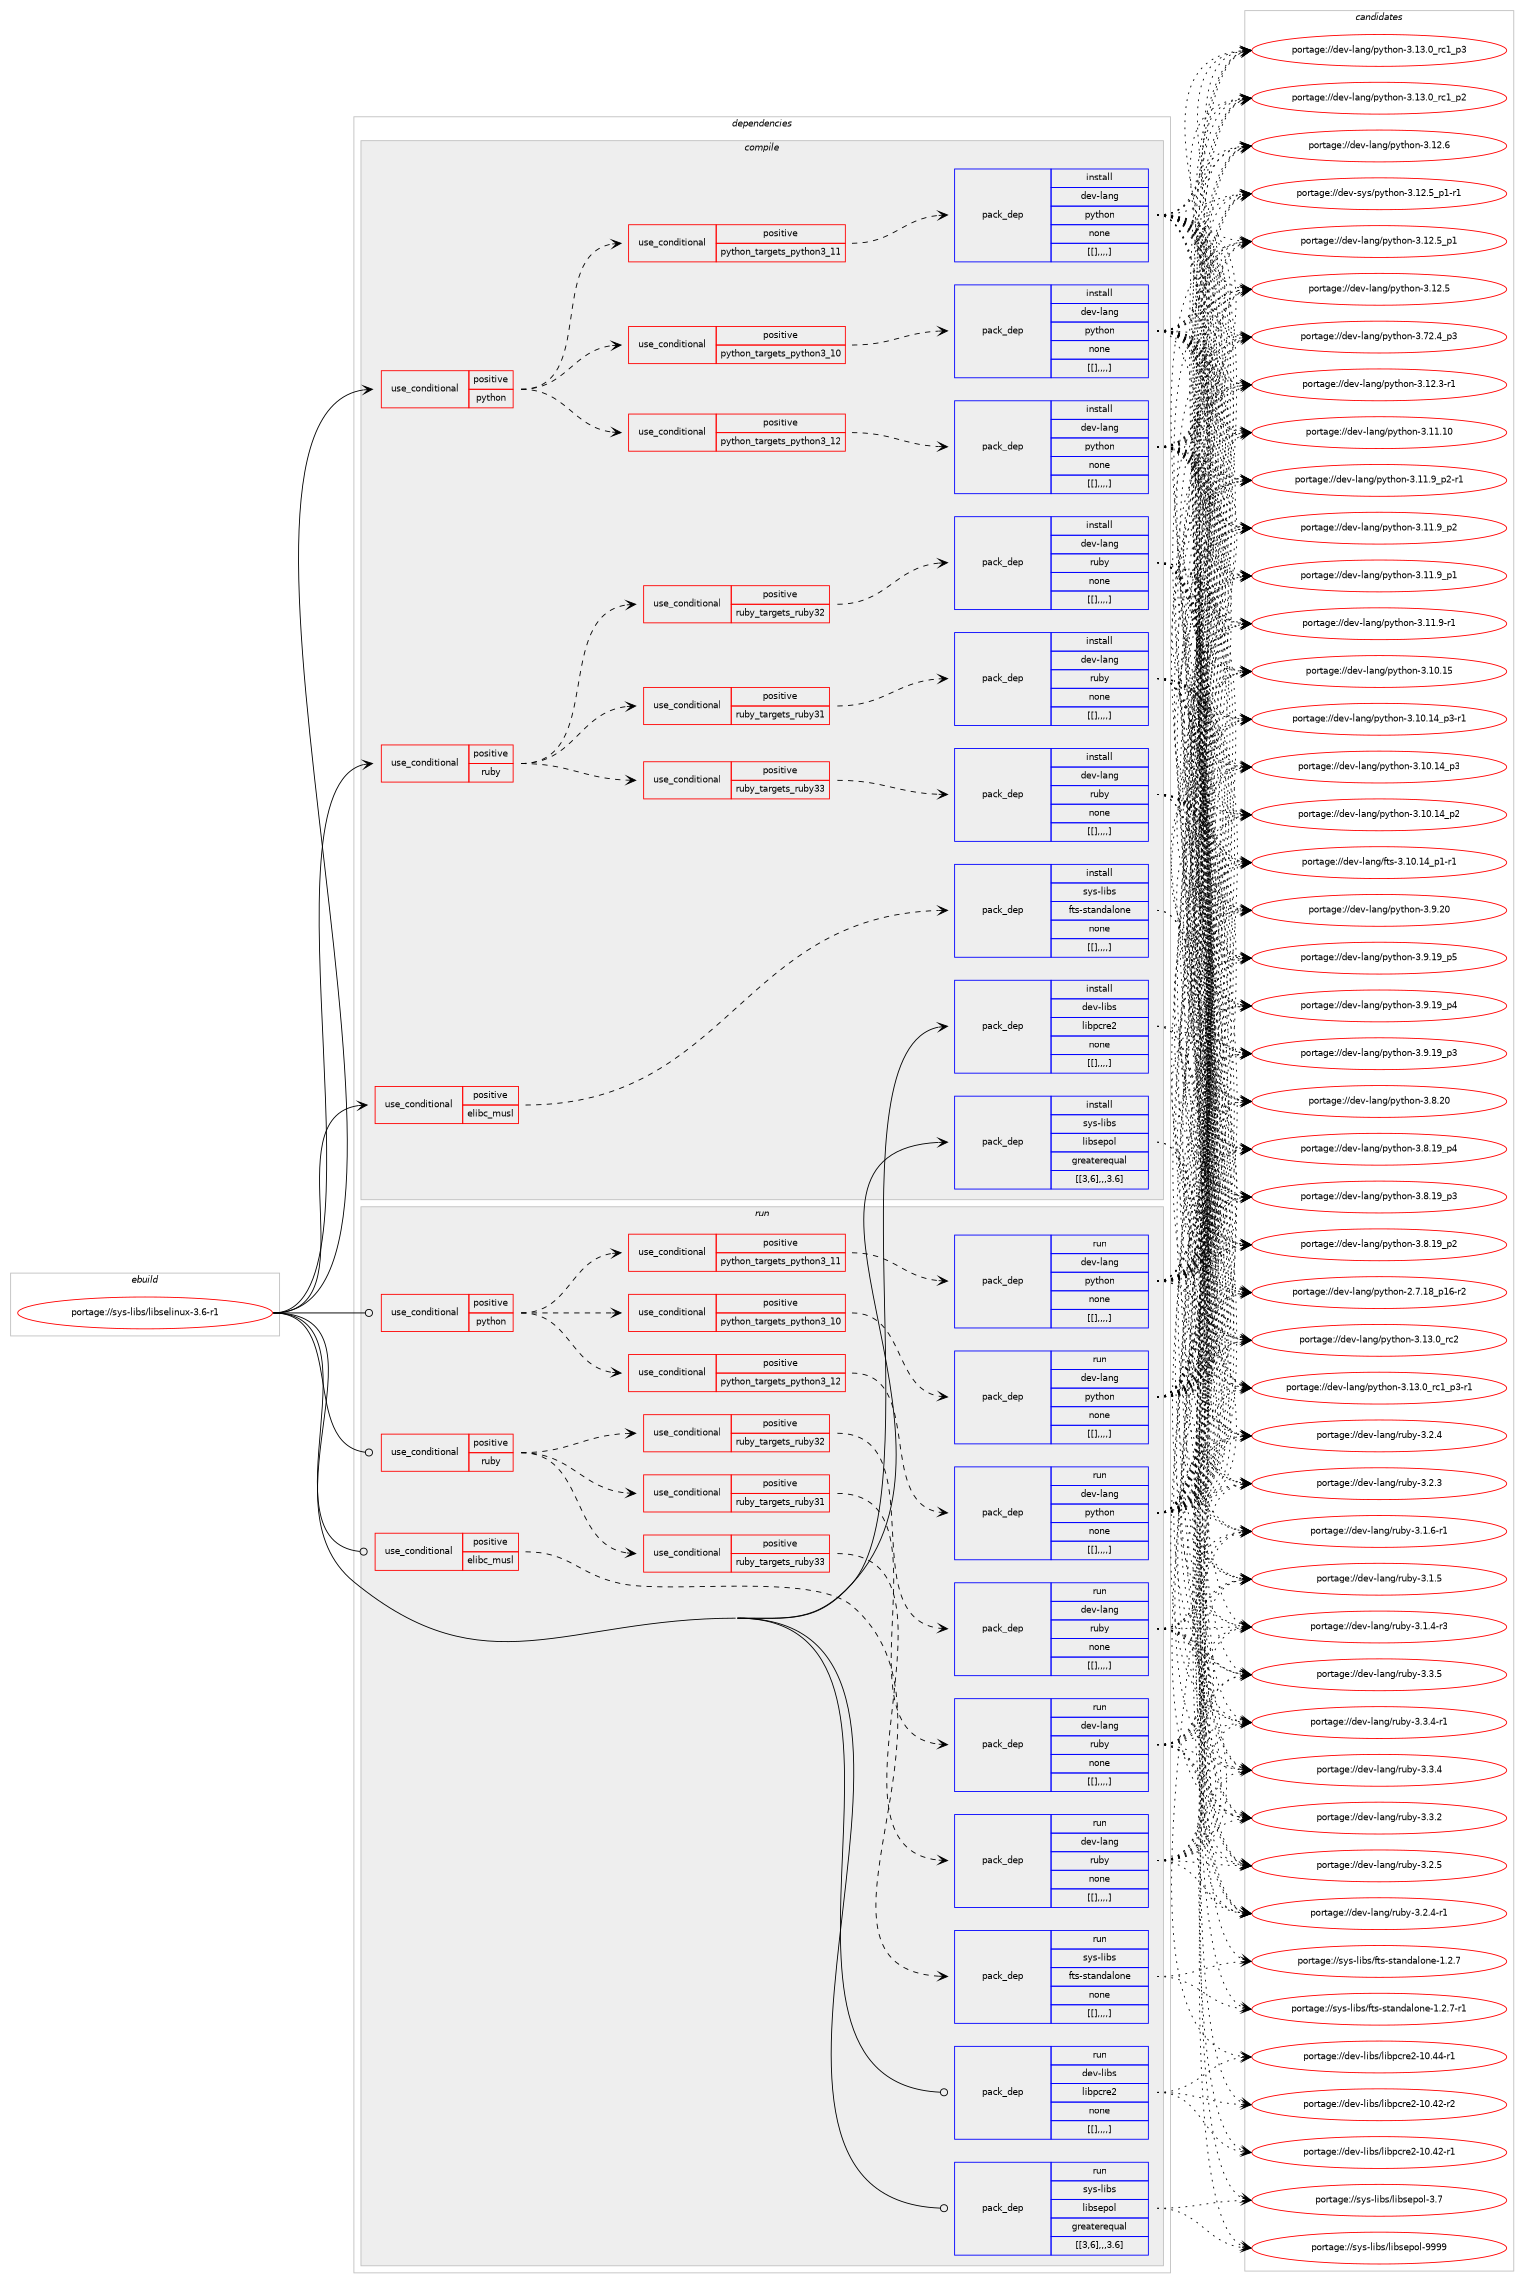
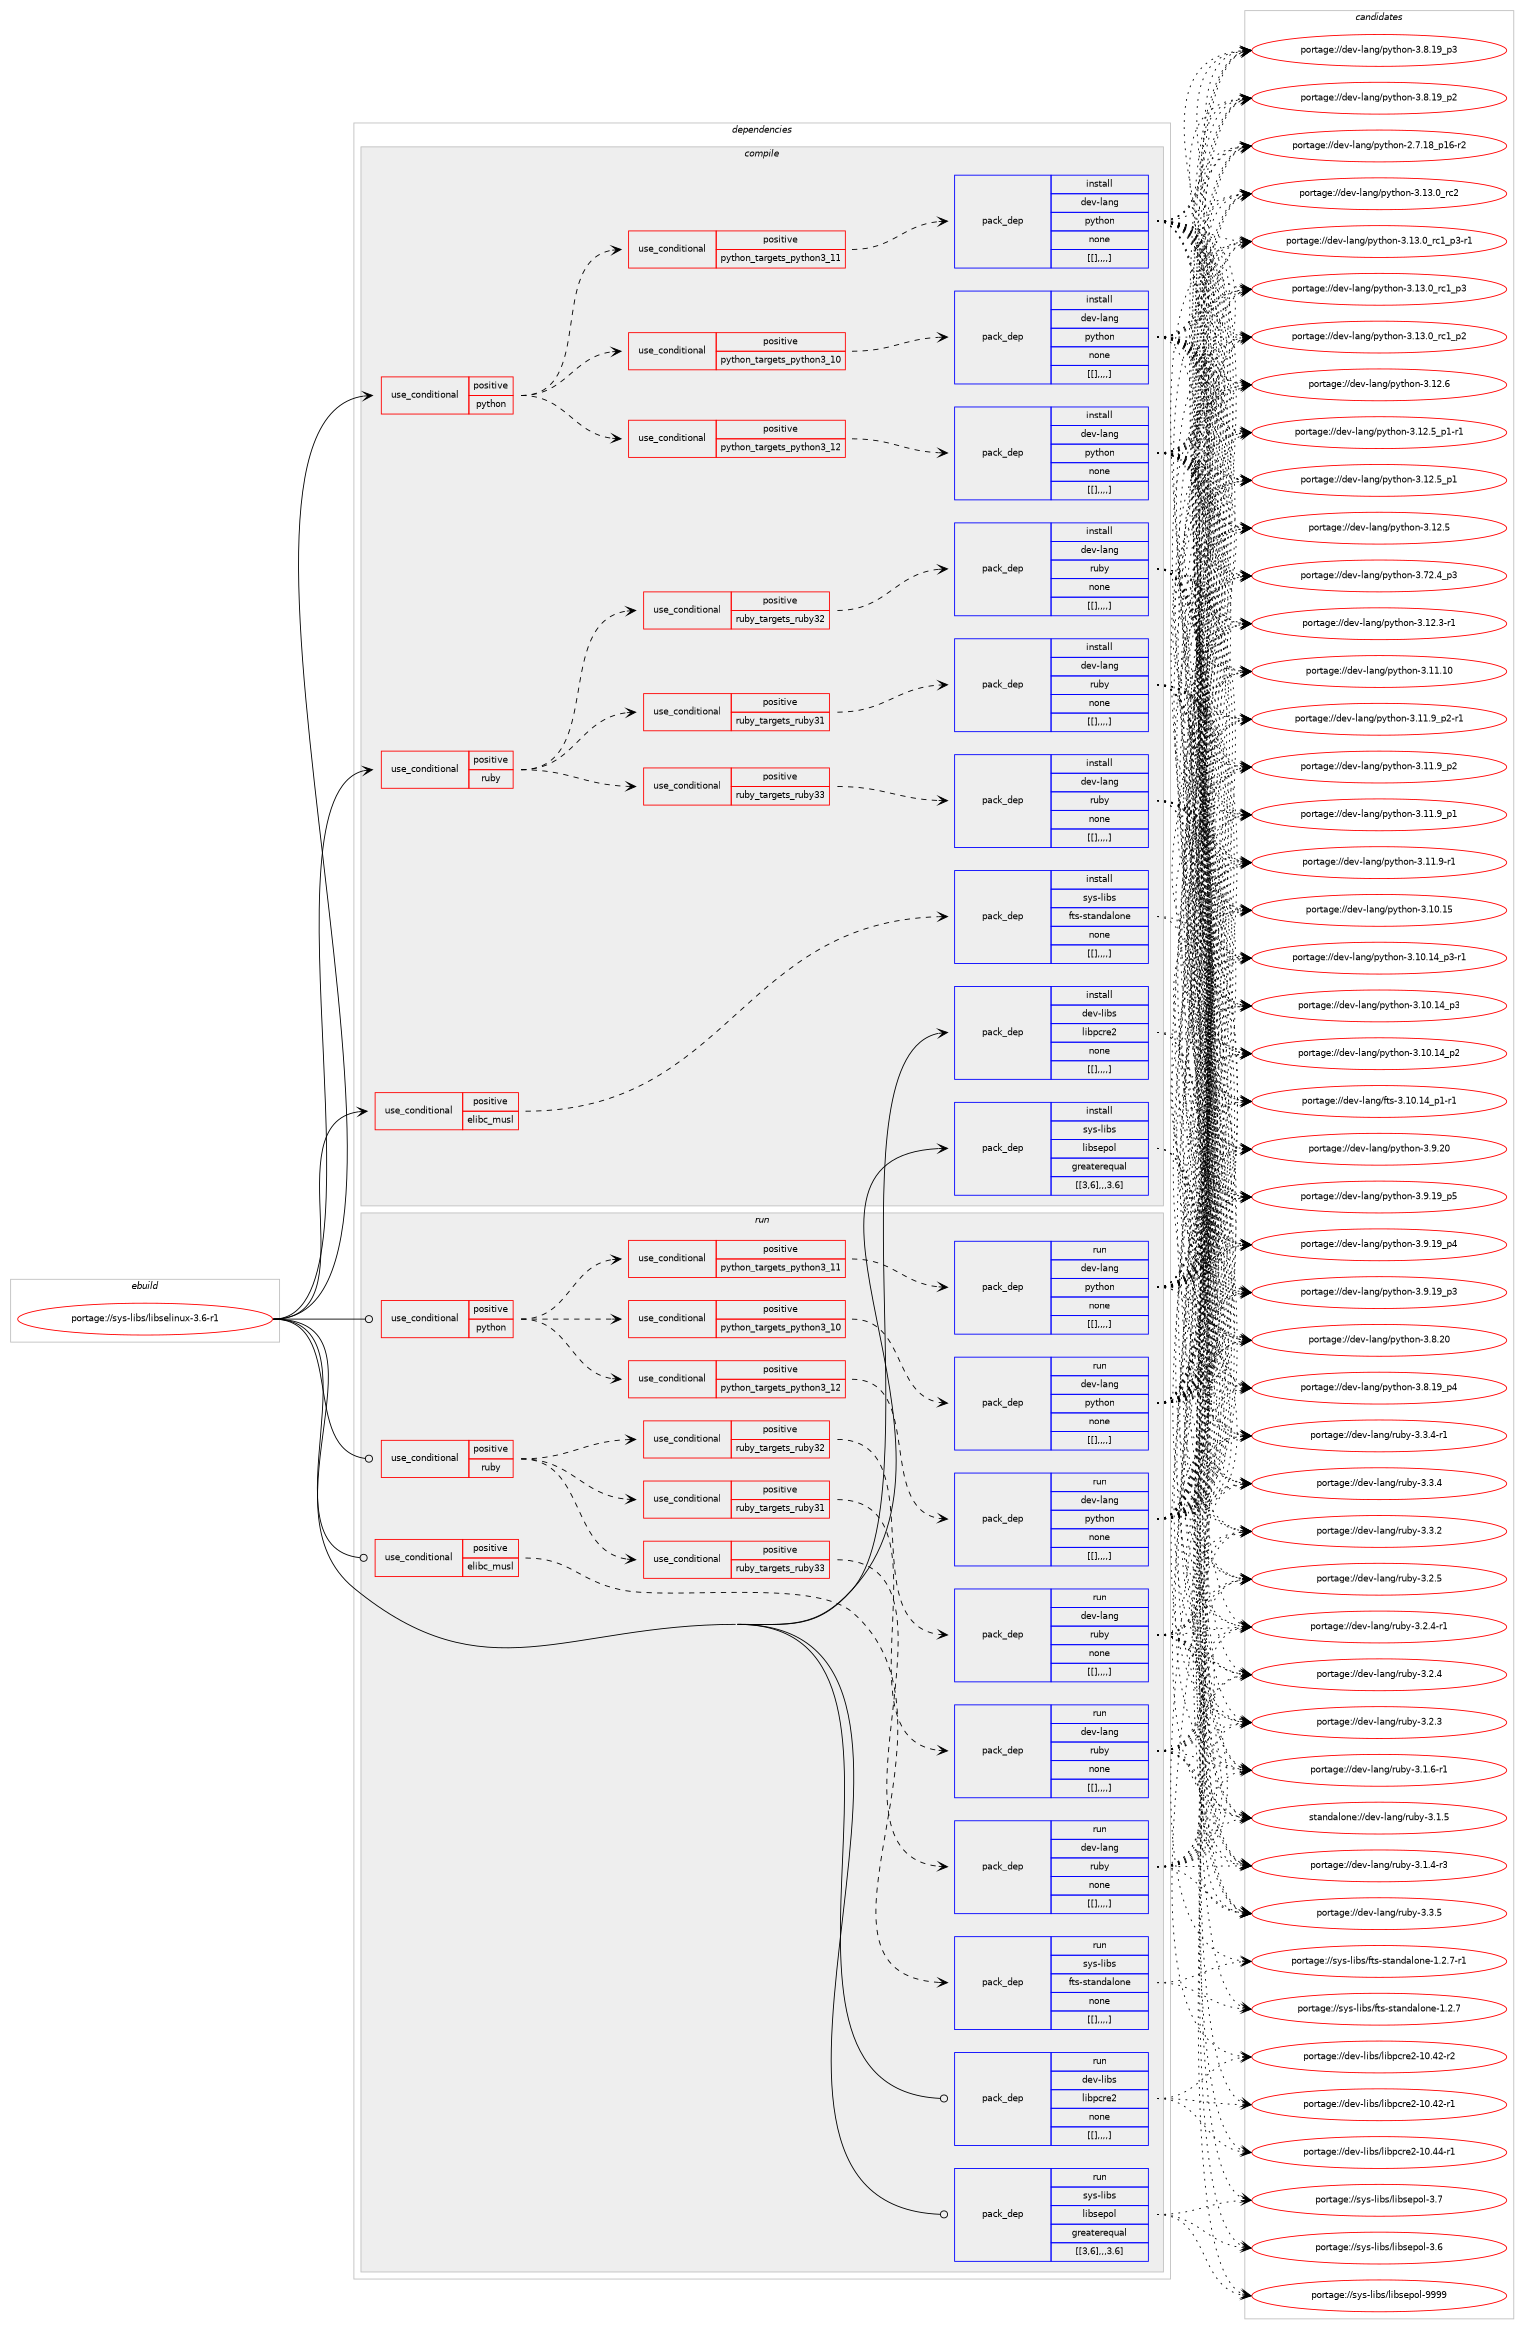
node "portage://dev-sys/python-3.12.5_p1-r1": label "portage://dev-sys/python-3.12.5_p1-r1" -> "portage://dev-lang/python-3.12.5_p1-r1"
node "portage://dev-lang/ruby-3.1.5": label "portage://dev-lang/ruby-3.1.5" -> "standalone://dev-lang/ruby-3.1.5"
node "portage://sys-libs/libsepol-3.6": added
